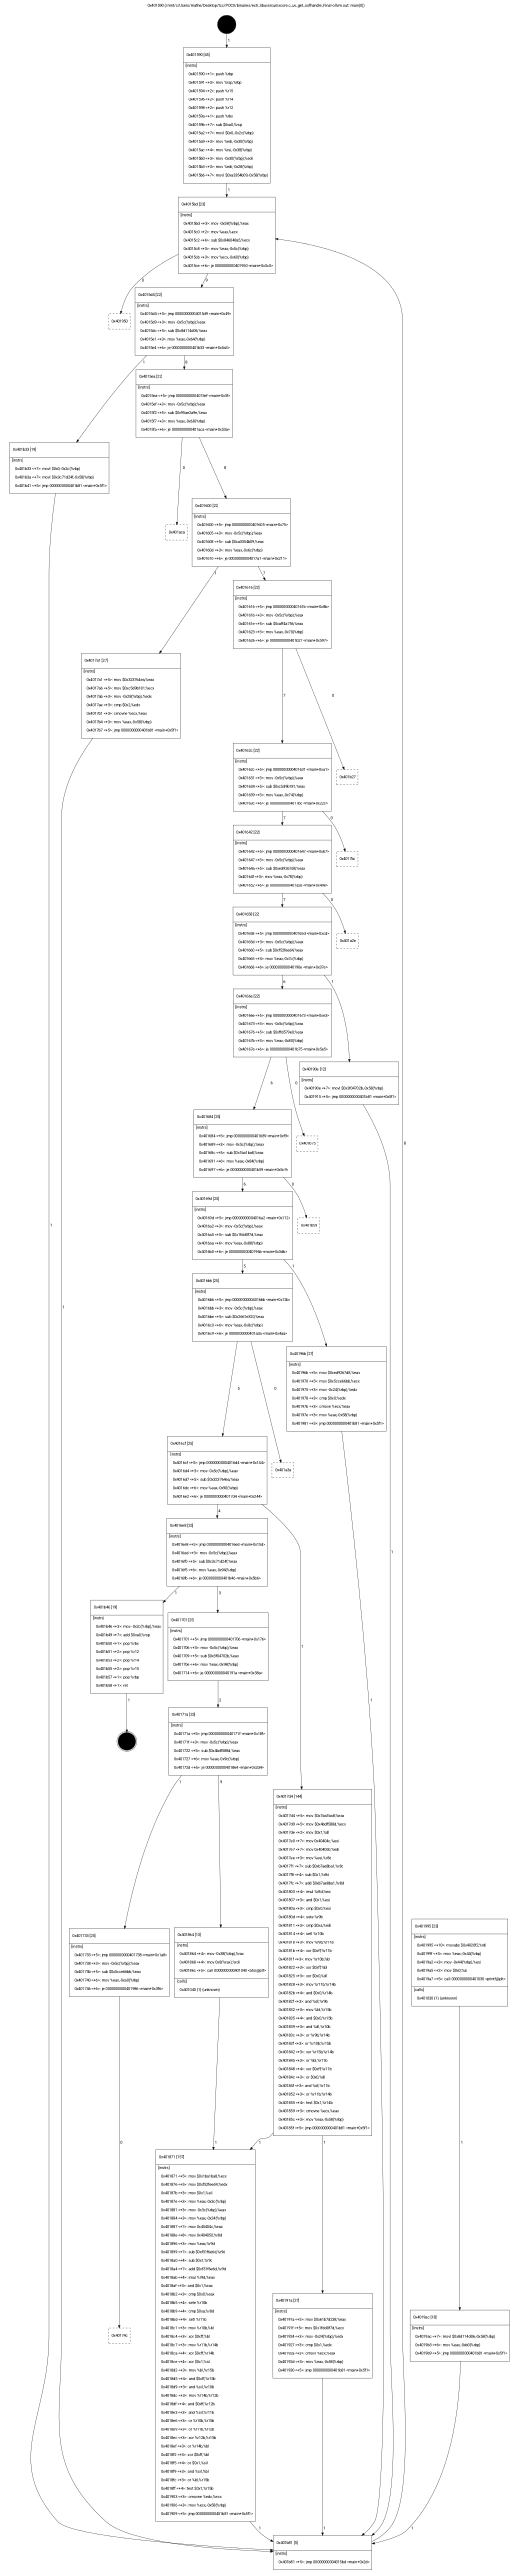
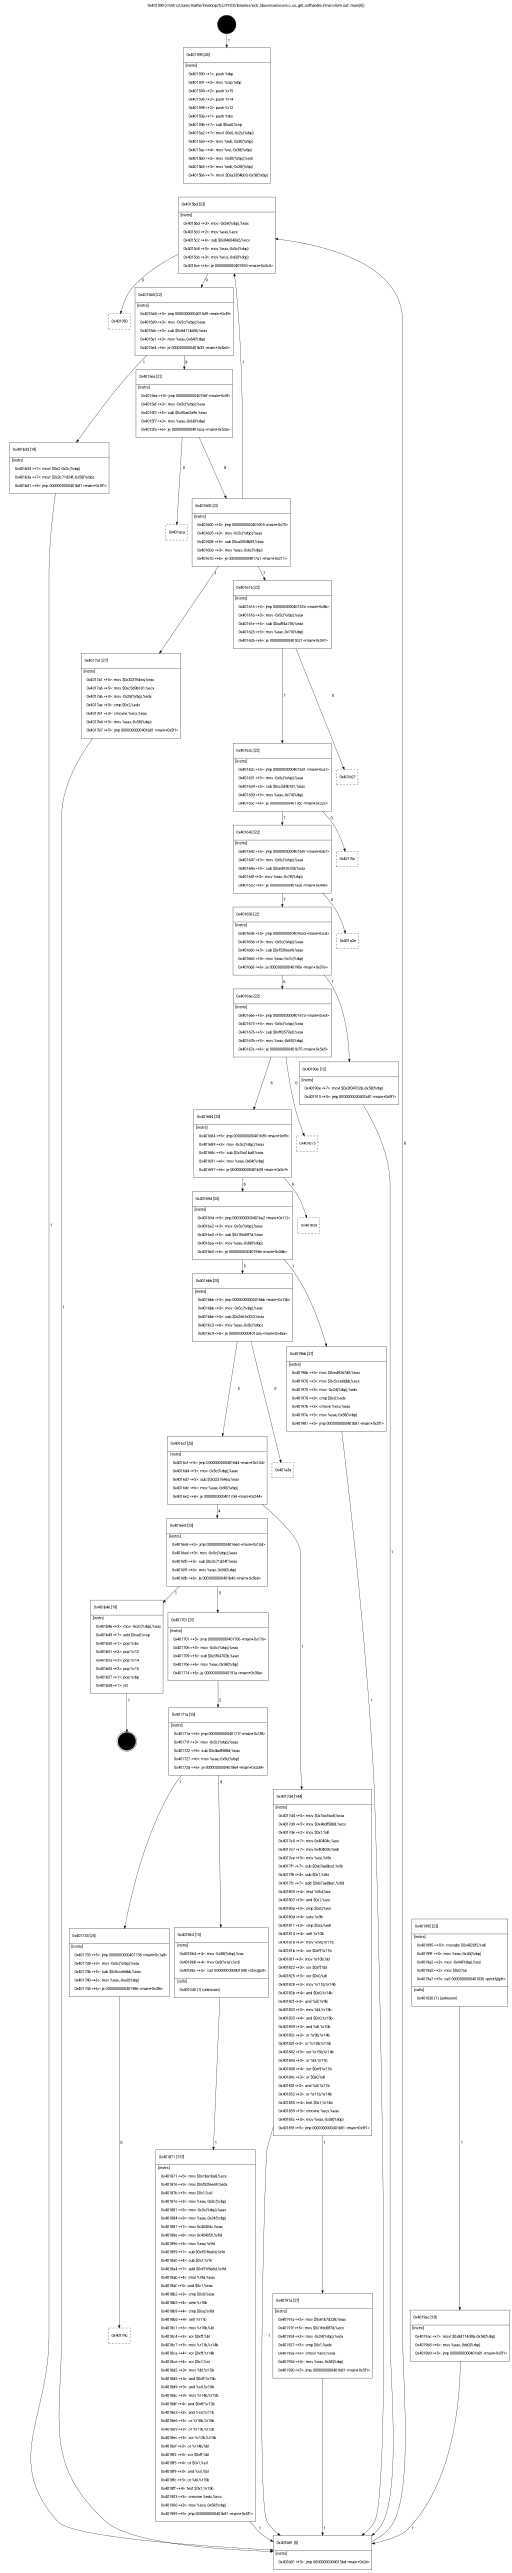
edge "0x401590 [45]" -> "0x4015bd [23]": now "0x401600 [22]" -> "0x4015bd [23]"
edge "0x4017d4 [144]" -> "0x401871 [157]": now "0x4017d4 [144]" -> "0x401b81 [5]"
